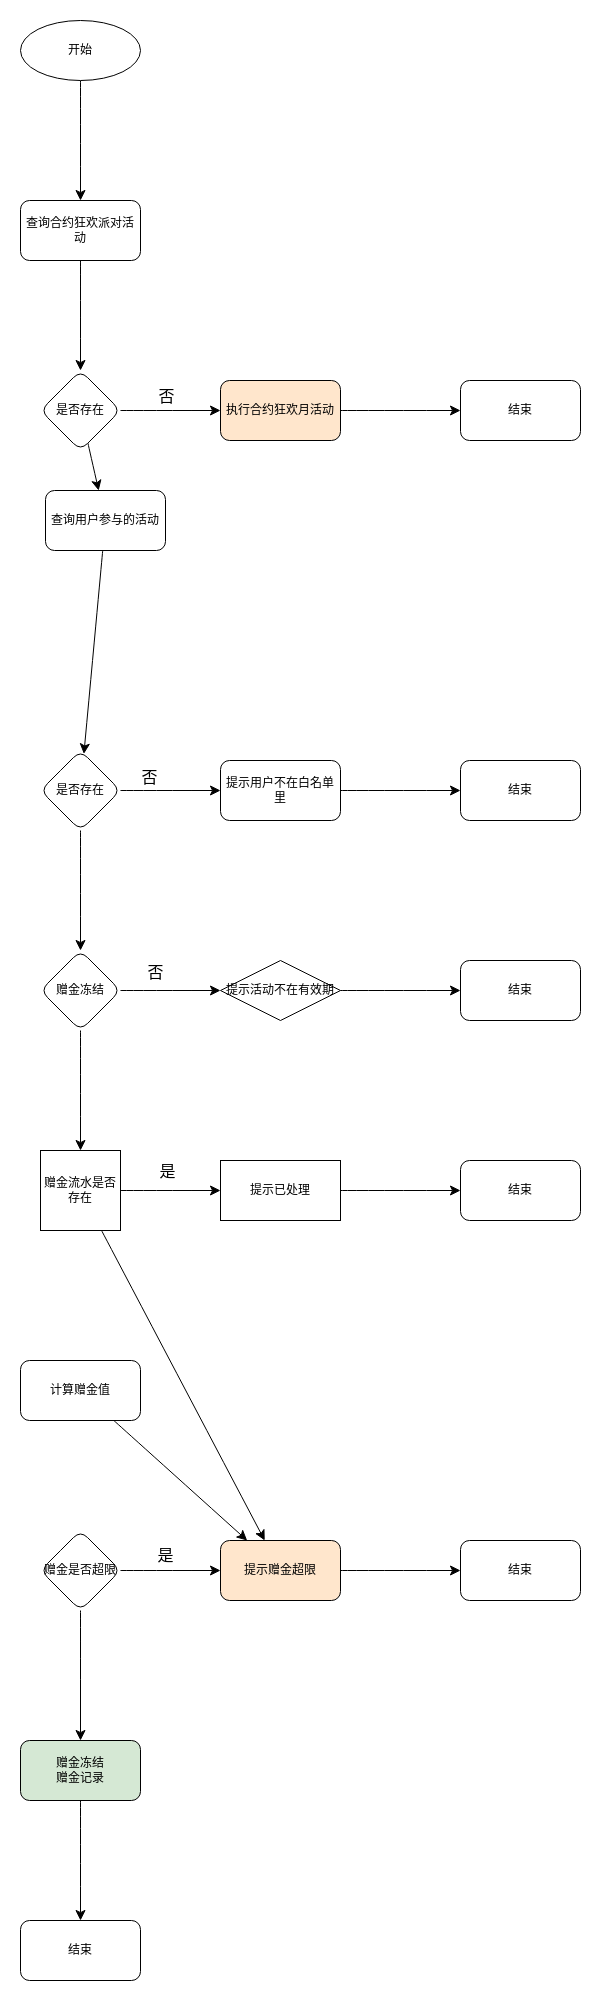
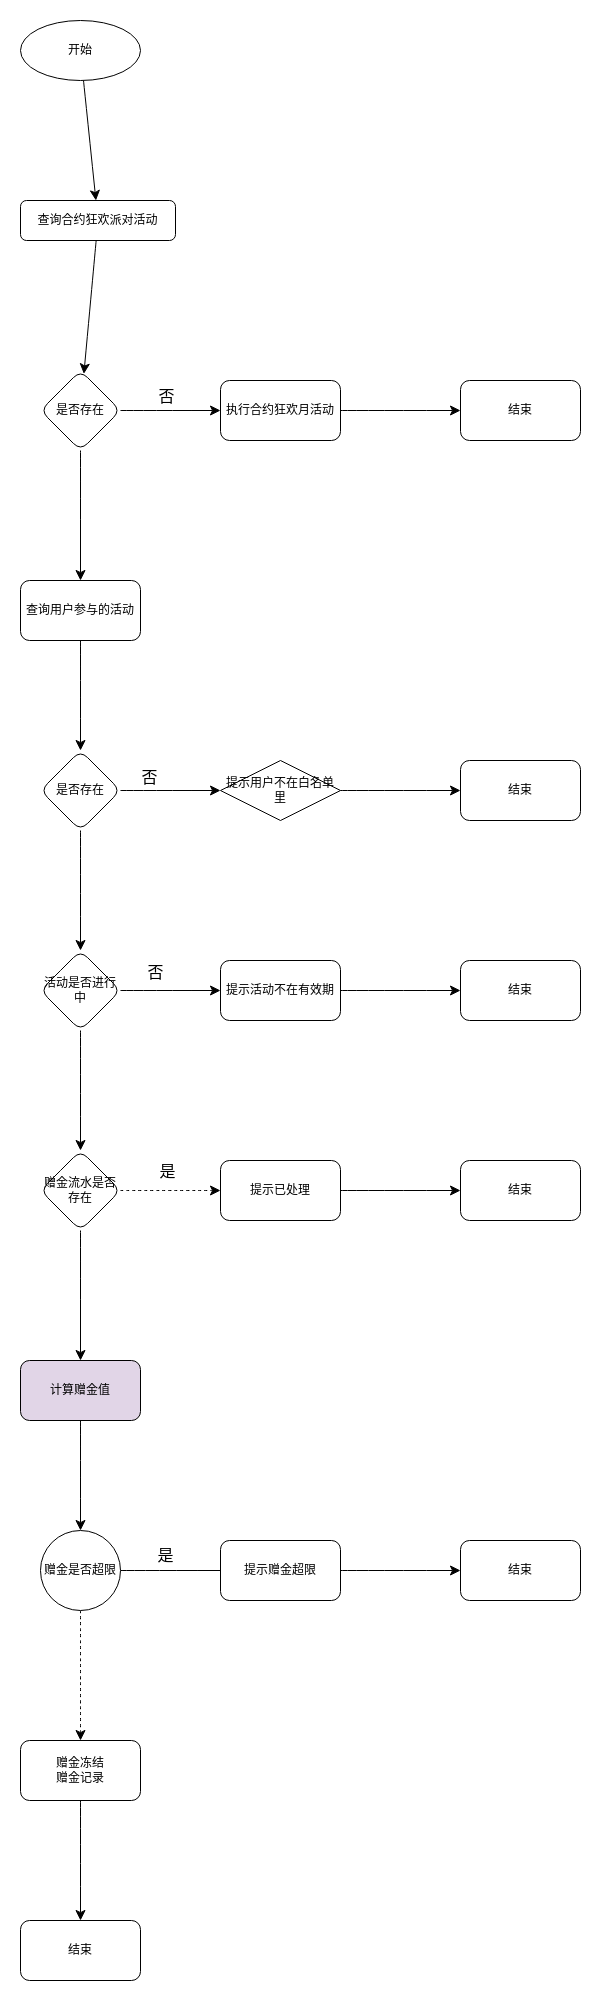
node "查询合约狂欢派对活动": size 120x60 -> 155x40
node "执行合约狂欢月活动": fillcolor #ffe6cc -> #ffffff
node "查询用户参与的活动": moved (106, 521) -> (81, 611)
node "提示用户不在白名单里": shape rounded rectangle -> diamond
node "赠金冻结": label "赠金冻结" -> "活动是否进行中"
node "提示活动不在有效期": shape diamond -> rounded rectangle
node "赠金流水是否存在": shape rectangle -> diamond
edge "赠金流水是否存在" -> "提示已处理": style solid -> dashed
node "提示已处理": shape rectangle -> rounded rectangle
edge "赠金流水是否存在" -> "提示赠金超限": now "赠金流水是否存在" -> "计算赠金值"
node "计算赠金值": fillcolor #ffffff -> #e1d5e7
edge "计算赠金值" -> "提示赠金超限": now "计算赠金值" -> "赠金是否超限"
node "赠金是否超限": shape diamond -> ellipse
edge "赠金是否超限" -> "提示赠金超限": arrowhead classic -> none
node "提示赠金超限": fillcolor #ffe6cc -> #ffffff
edge "赠金是否超限" -> "赠金冻结 赠金记录": style solid -> dashed
node "赠金冻结 赠金记录": fillcolor #d5e8d4 -> #ffffff
